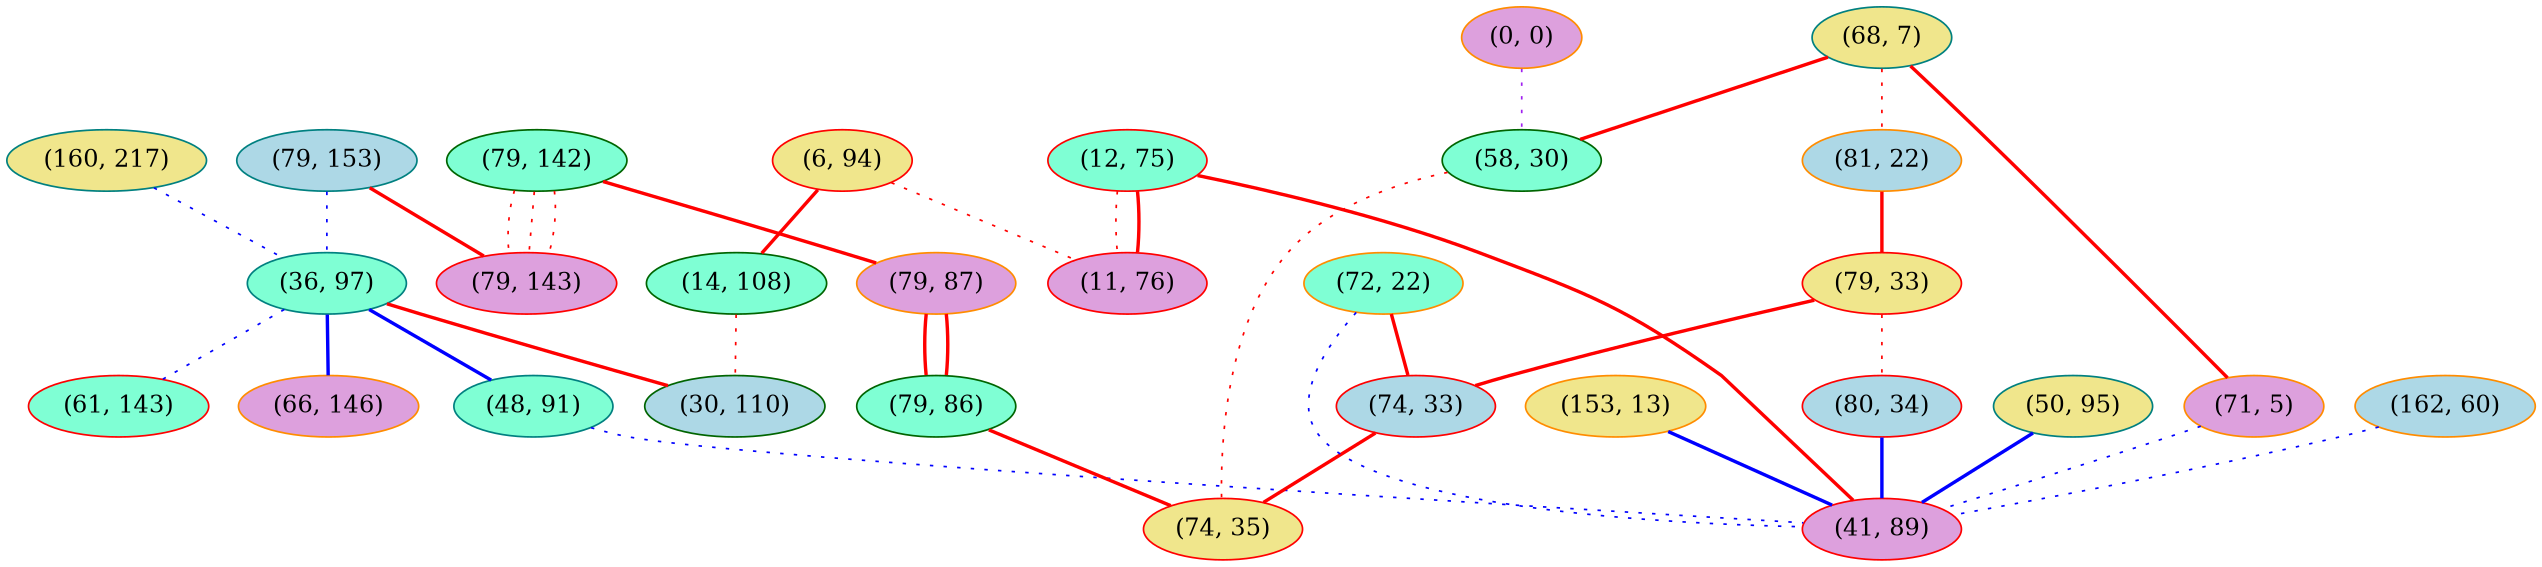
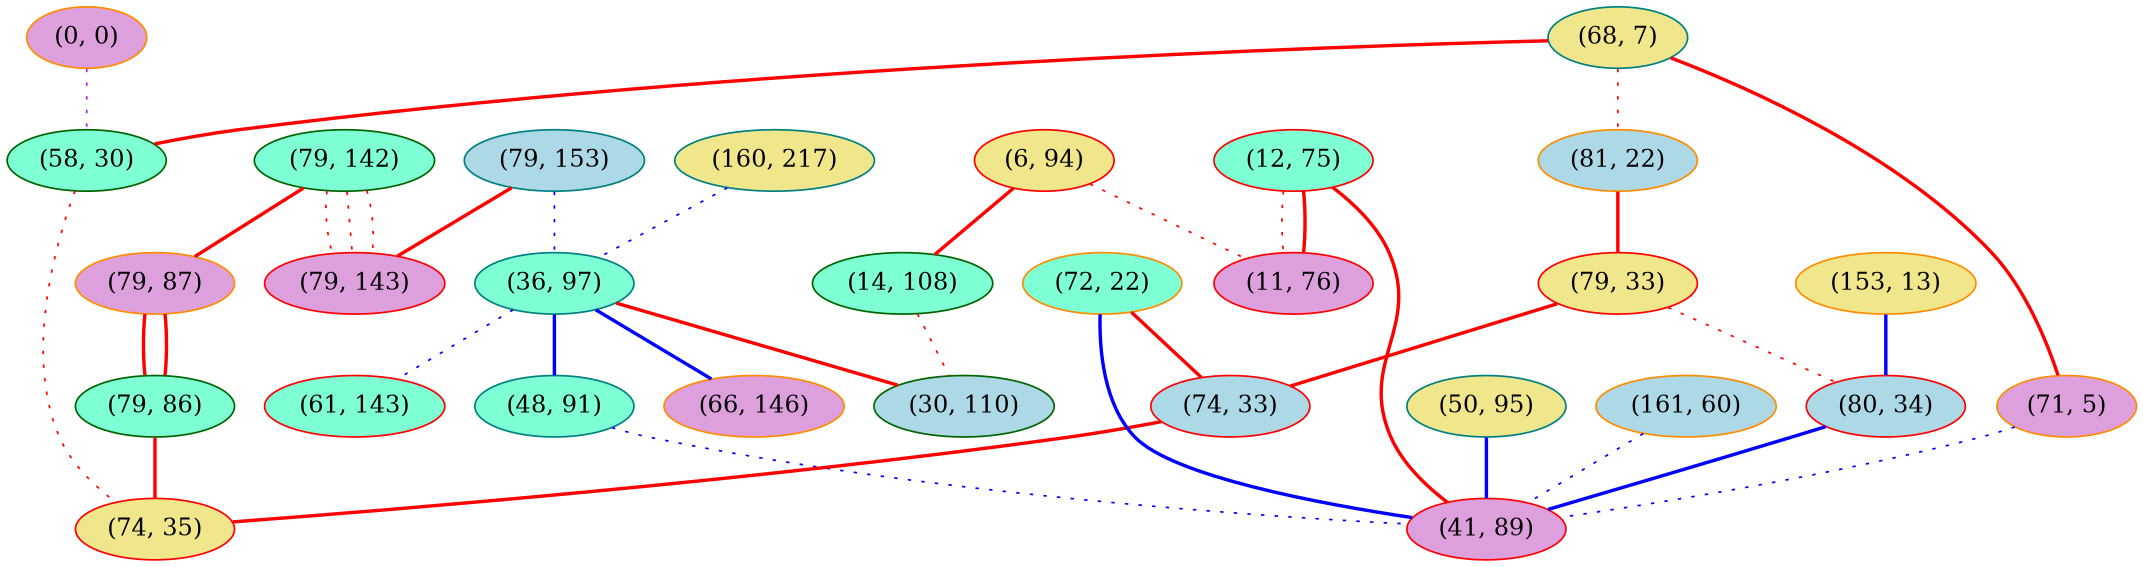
node "(162, 60)": label "(162, 60)" -> "(161, 60)"
edge "(153, 13)" -- "(41, 89)": now "(153, 13)" -- "(80, 34)"
edge "(72, 22)" -- "(41, 89)": style dotted -> bold
